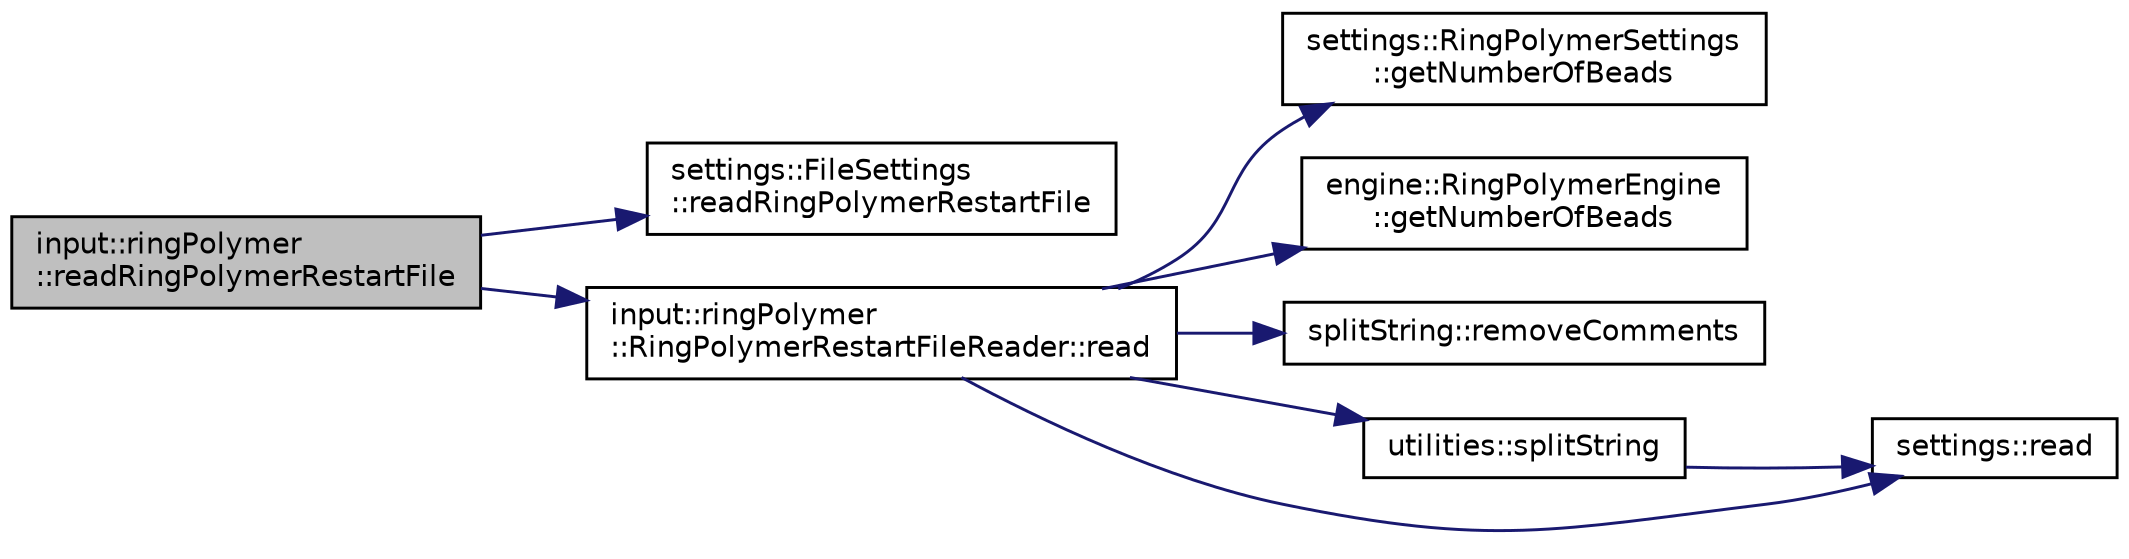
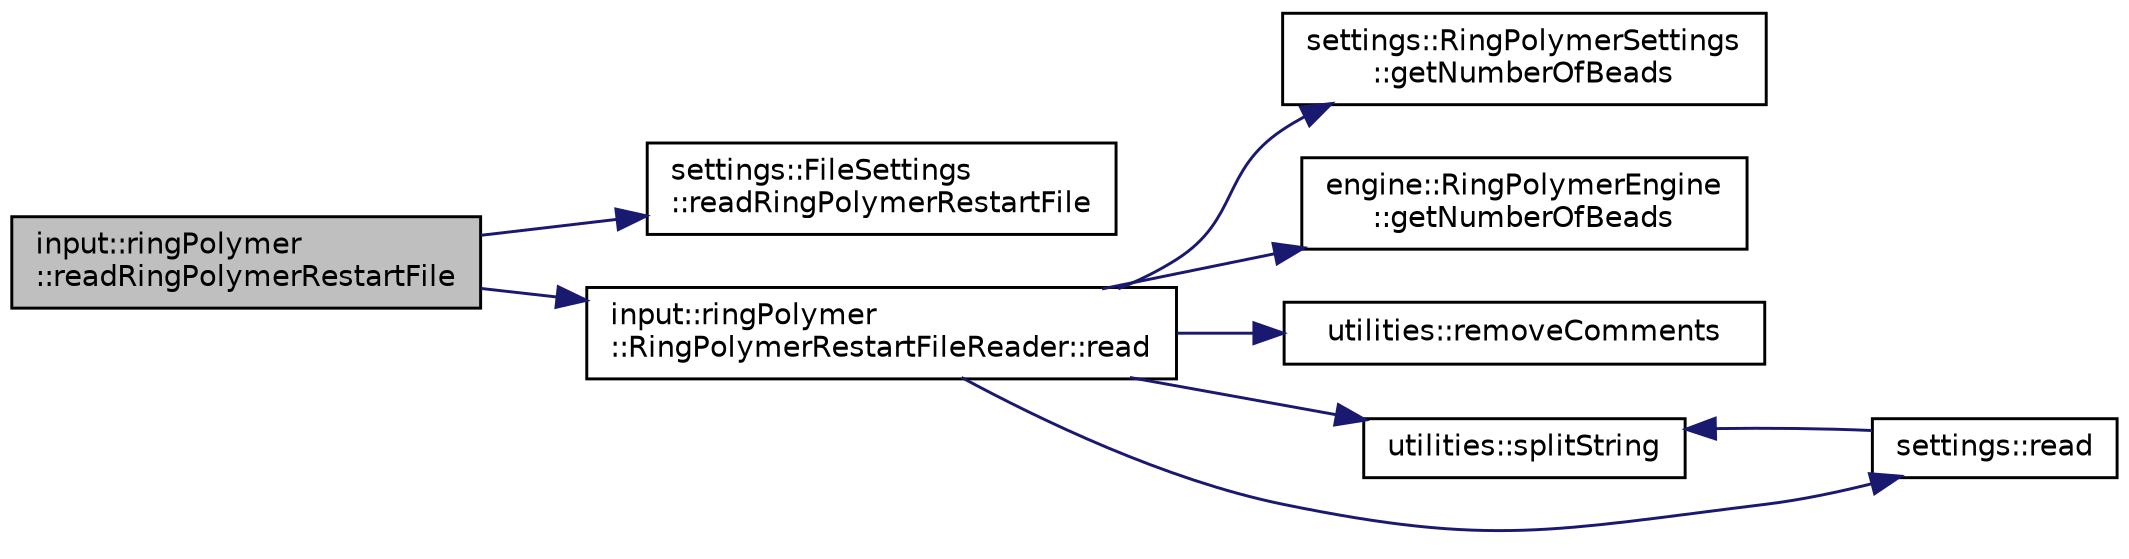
node "splitString::removeComments": label "splitString::removeComments" -> "utilities::removeComments"
edge "utilities::splitString" -> "settings::read": reversed
